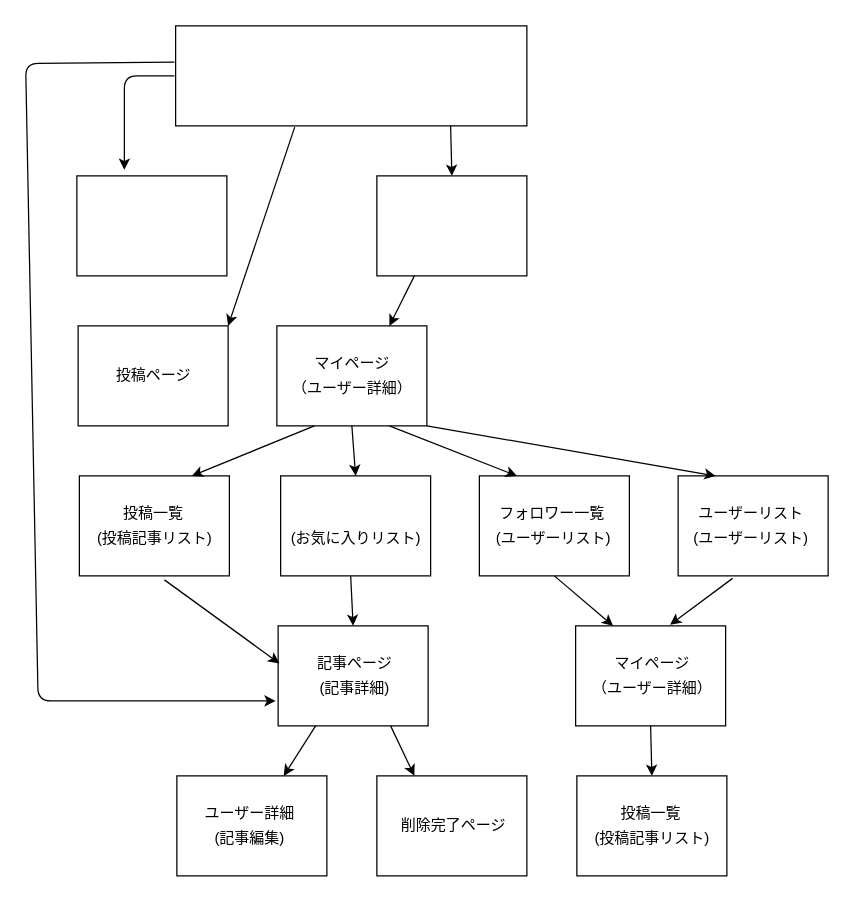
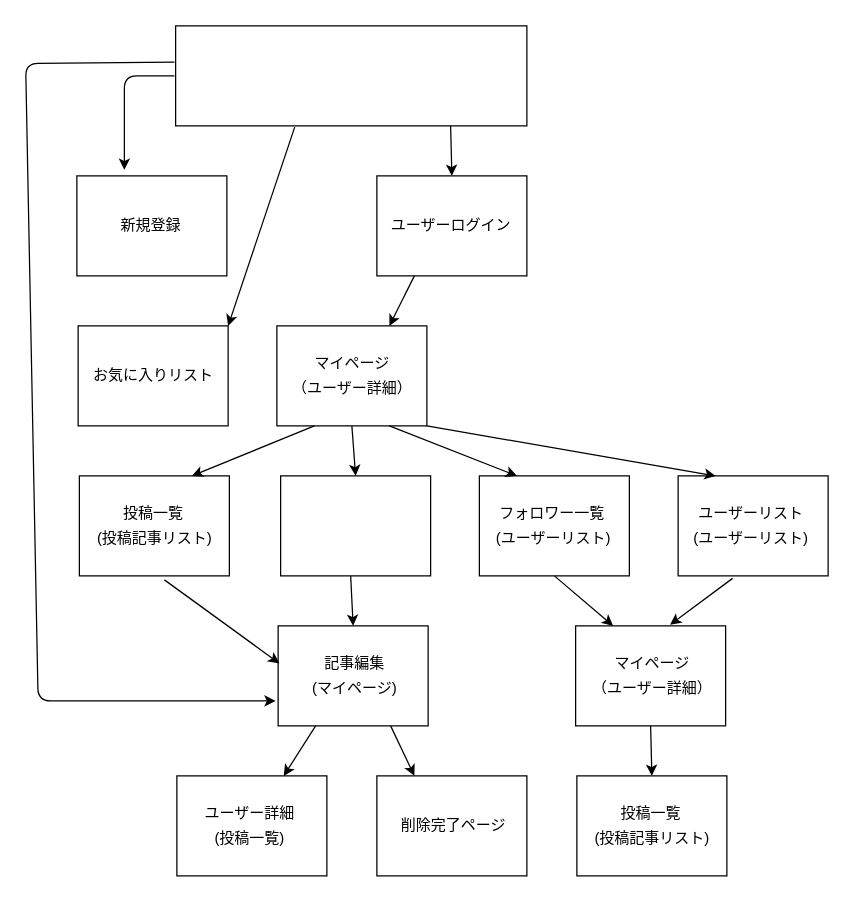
node "新規登録": added
node "ユーザーログイン": added
node "投稿ページ": label "投稿ページ" -> "お気に入りリスト"
node "(お気に入りリスト)": removed
node "記事ページ": label "記事ページ" -> "記事編集"
node "(記事詳細)": label "(記事詳細)" -> "(マイページ)"
node "(記事編集)": label "(記事編集)" -> "(投稿一覧)"
